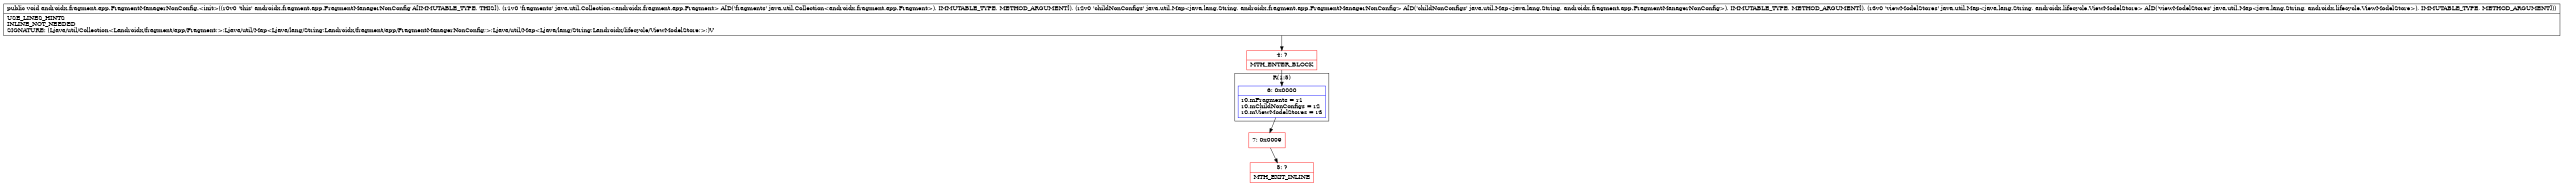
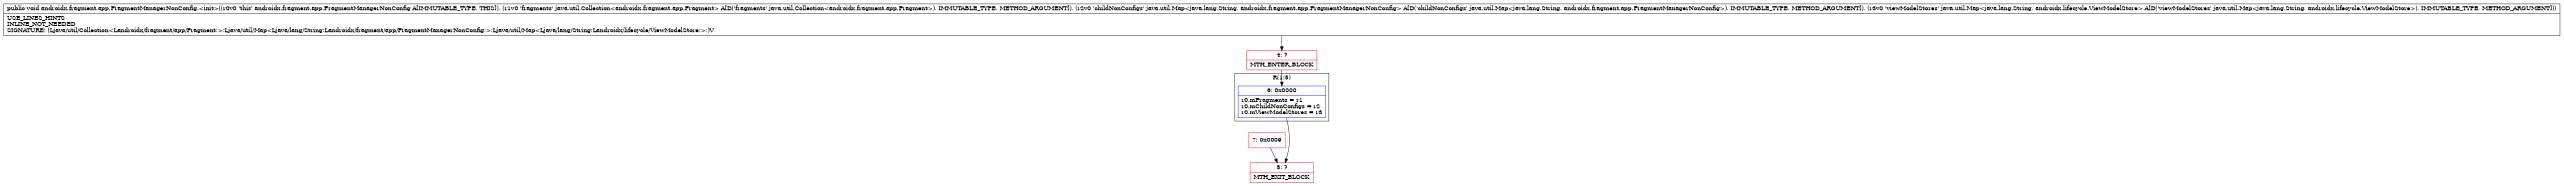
edge "6: 0x0000" -> "7: 0x0009": now "6: 0x0000" -> "5: ?"
node "5: ?": text "MTH_EXIT_INLINE" -> "MTH_EXIT_BLOCK"
